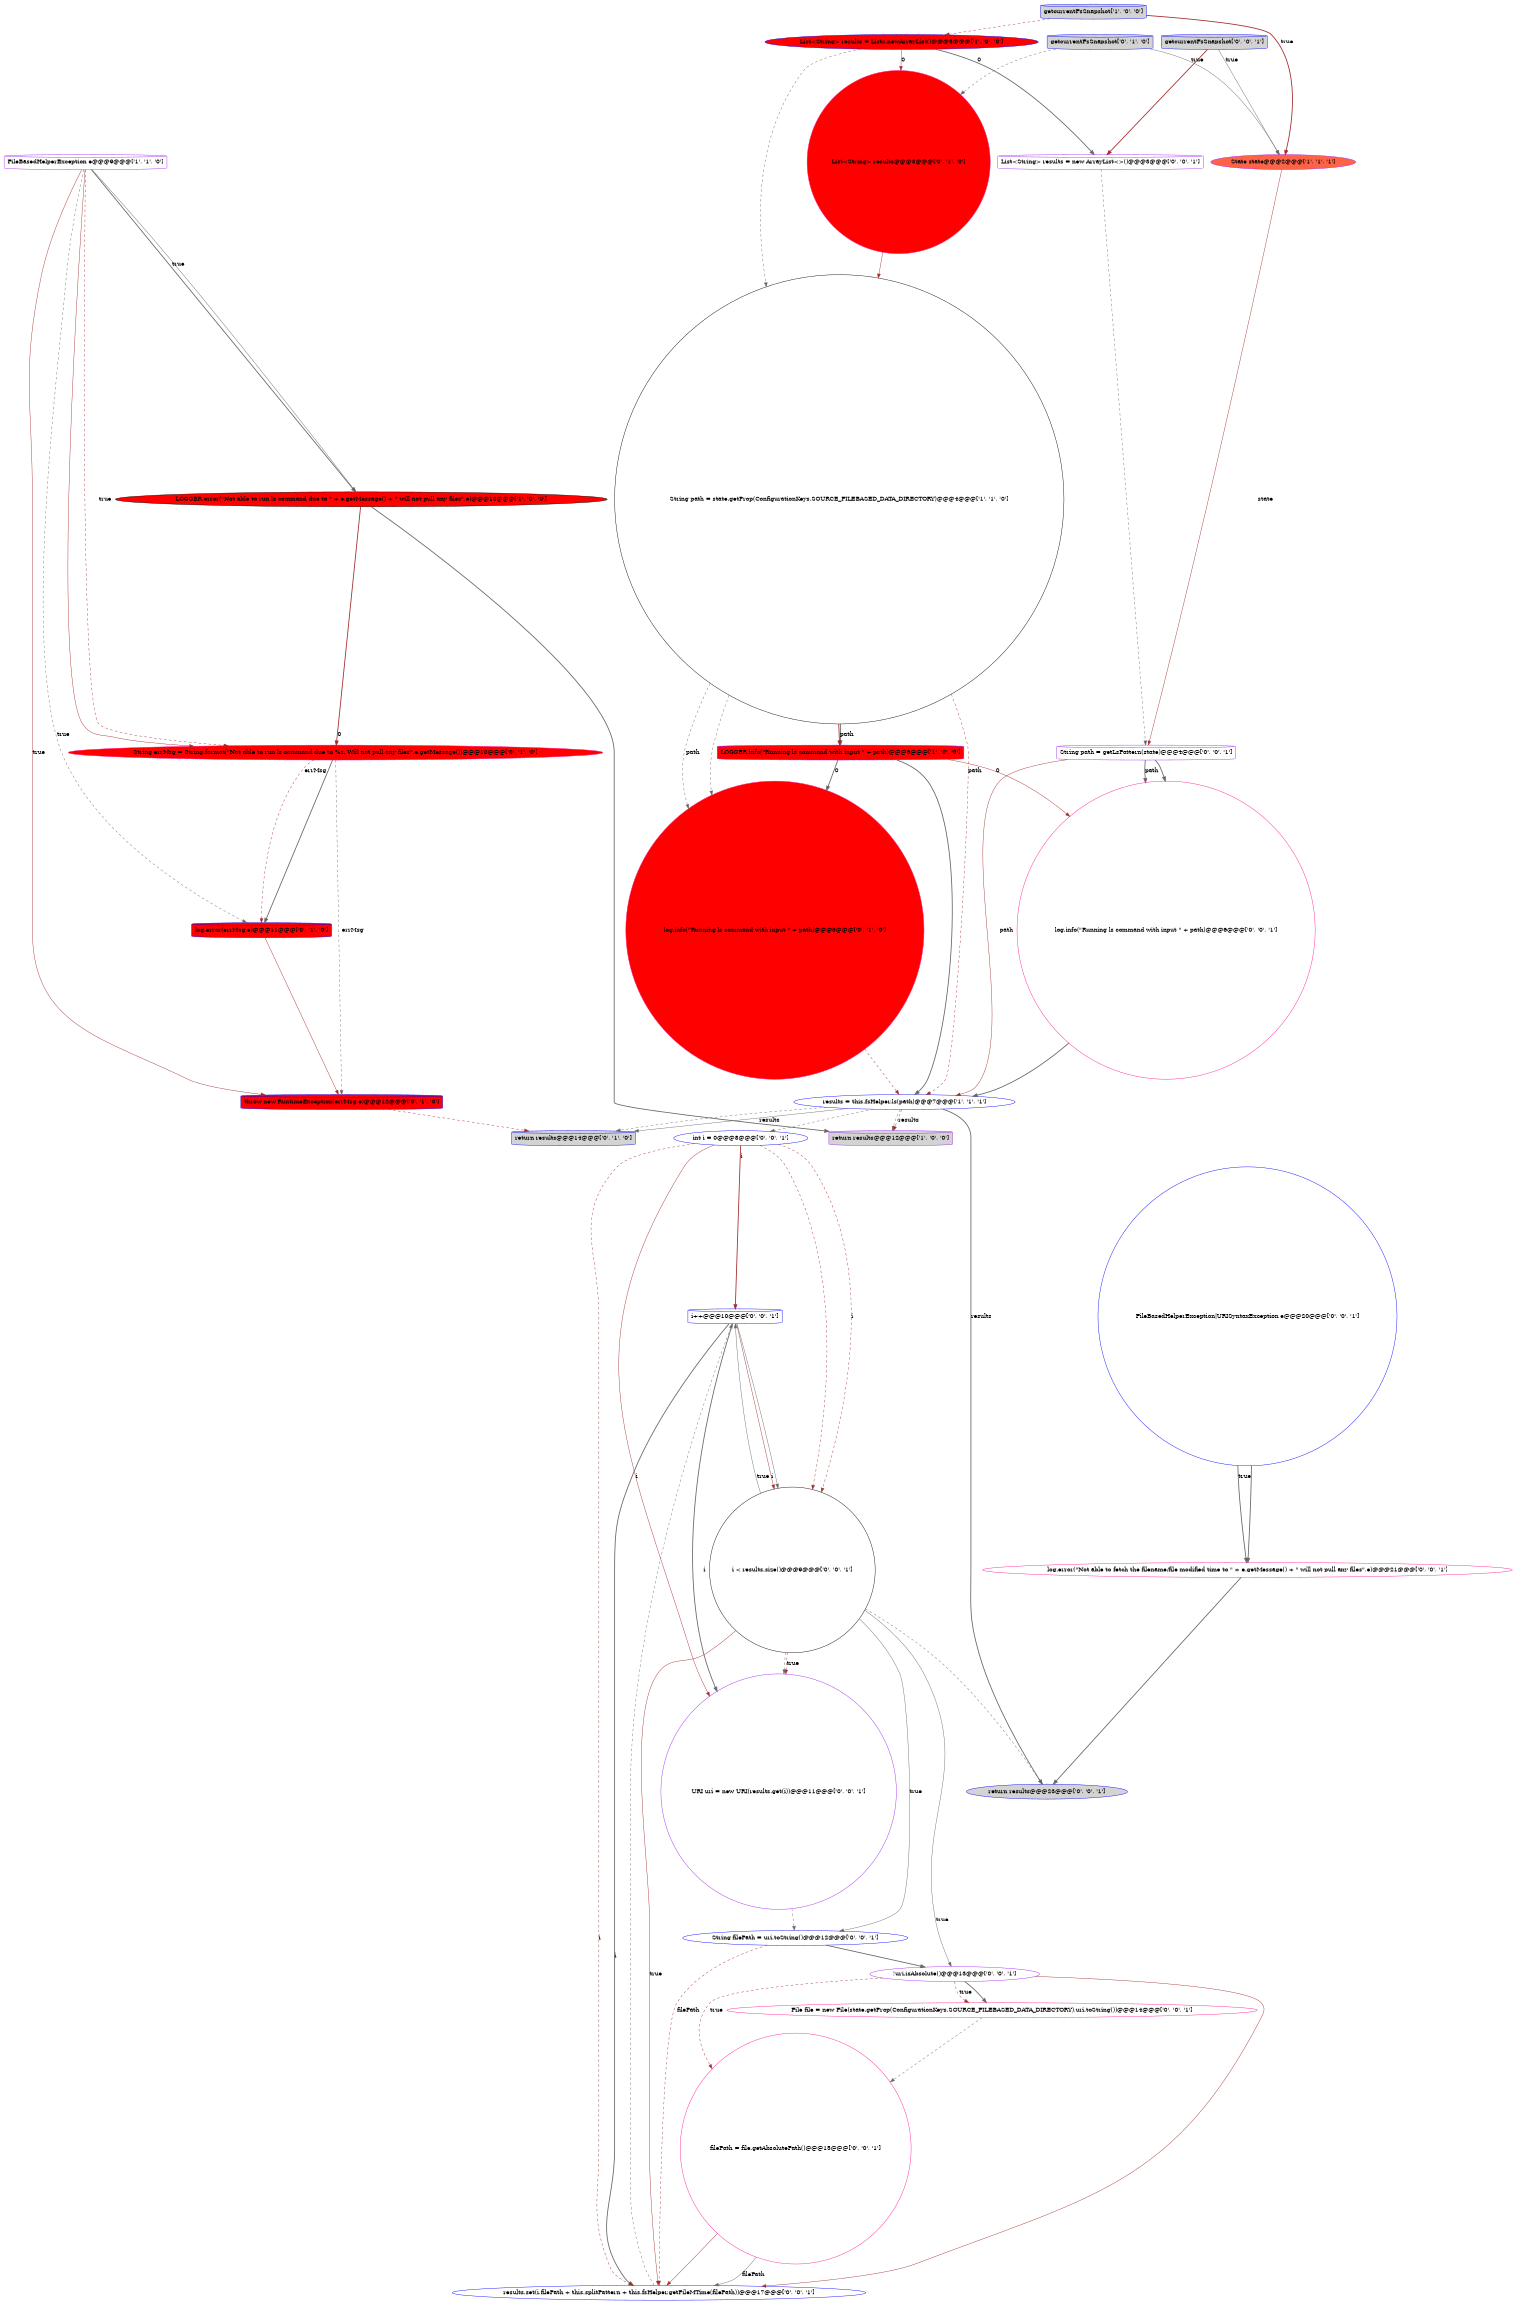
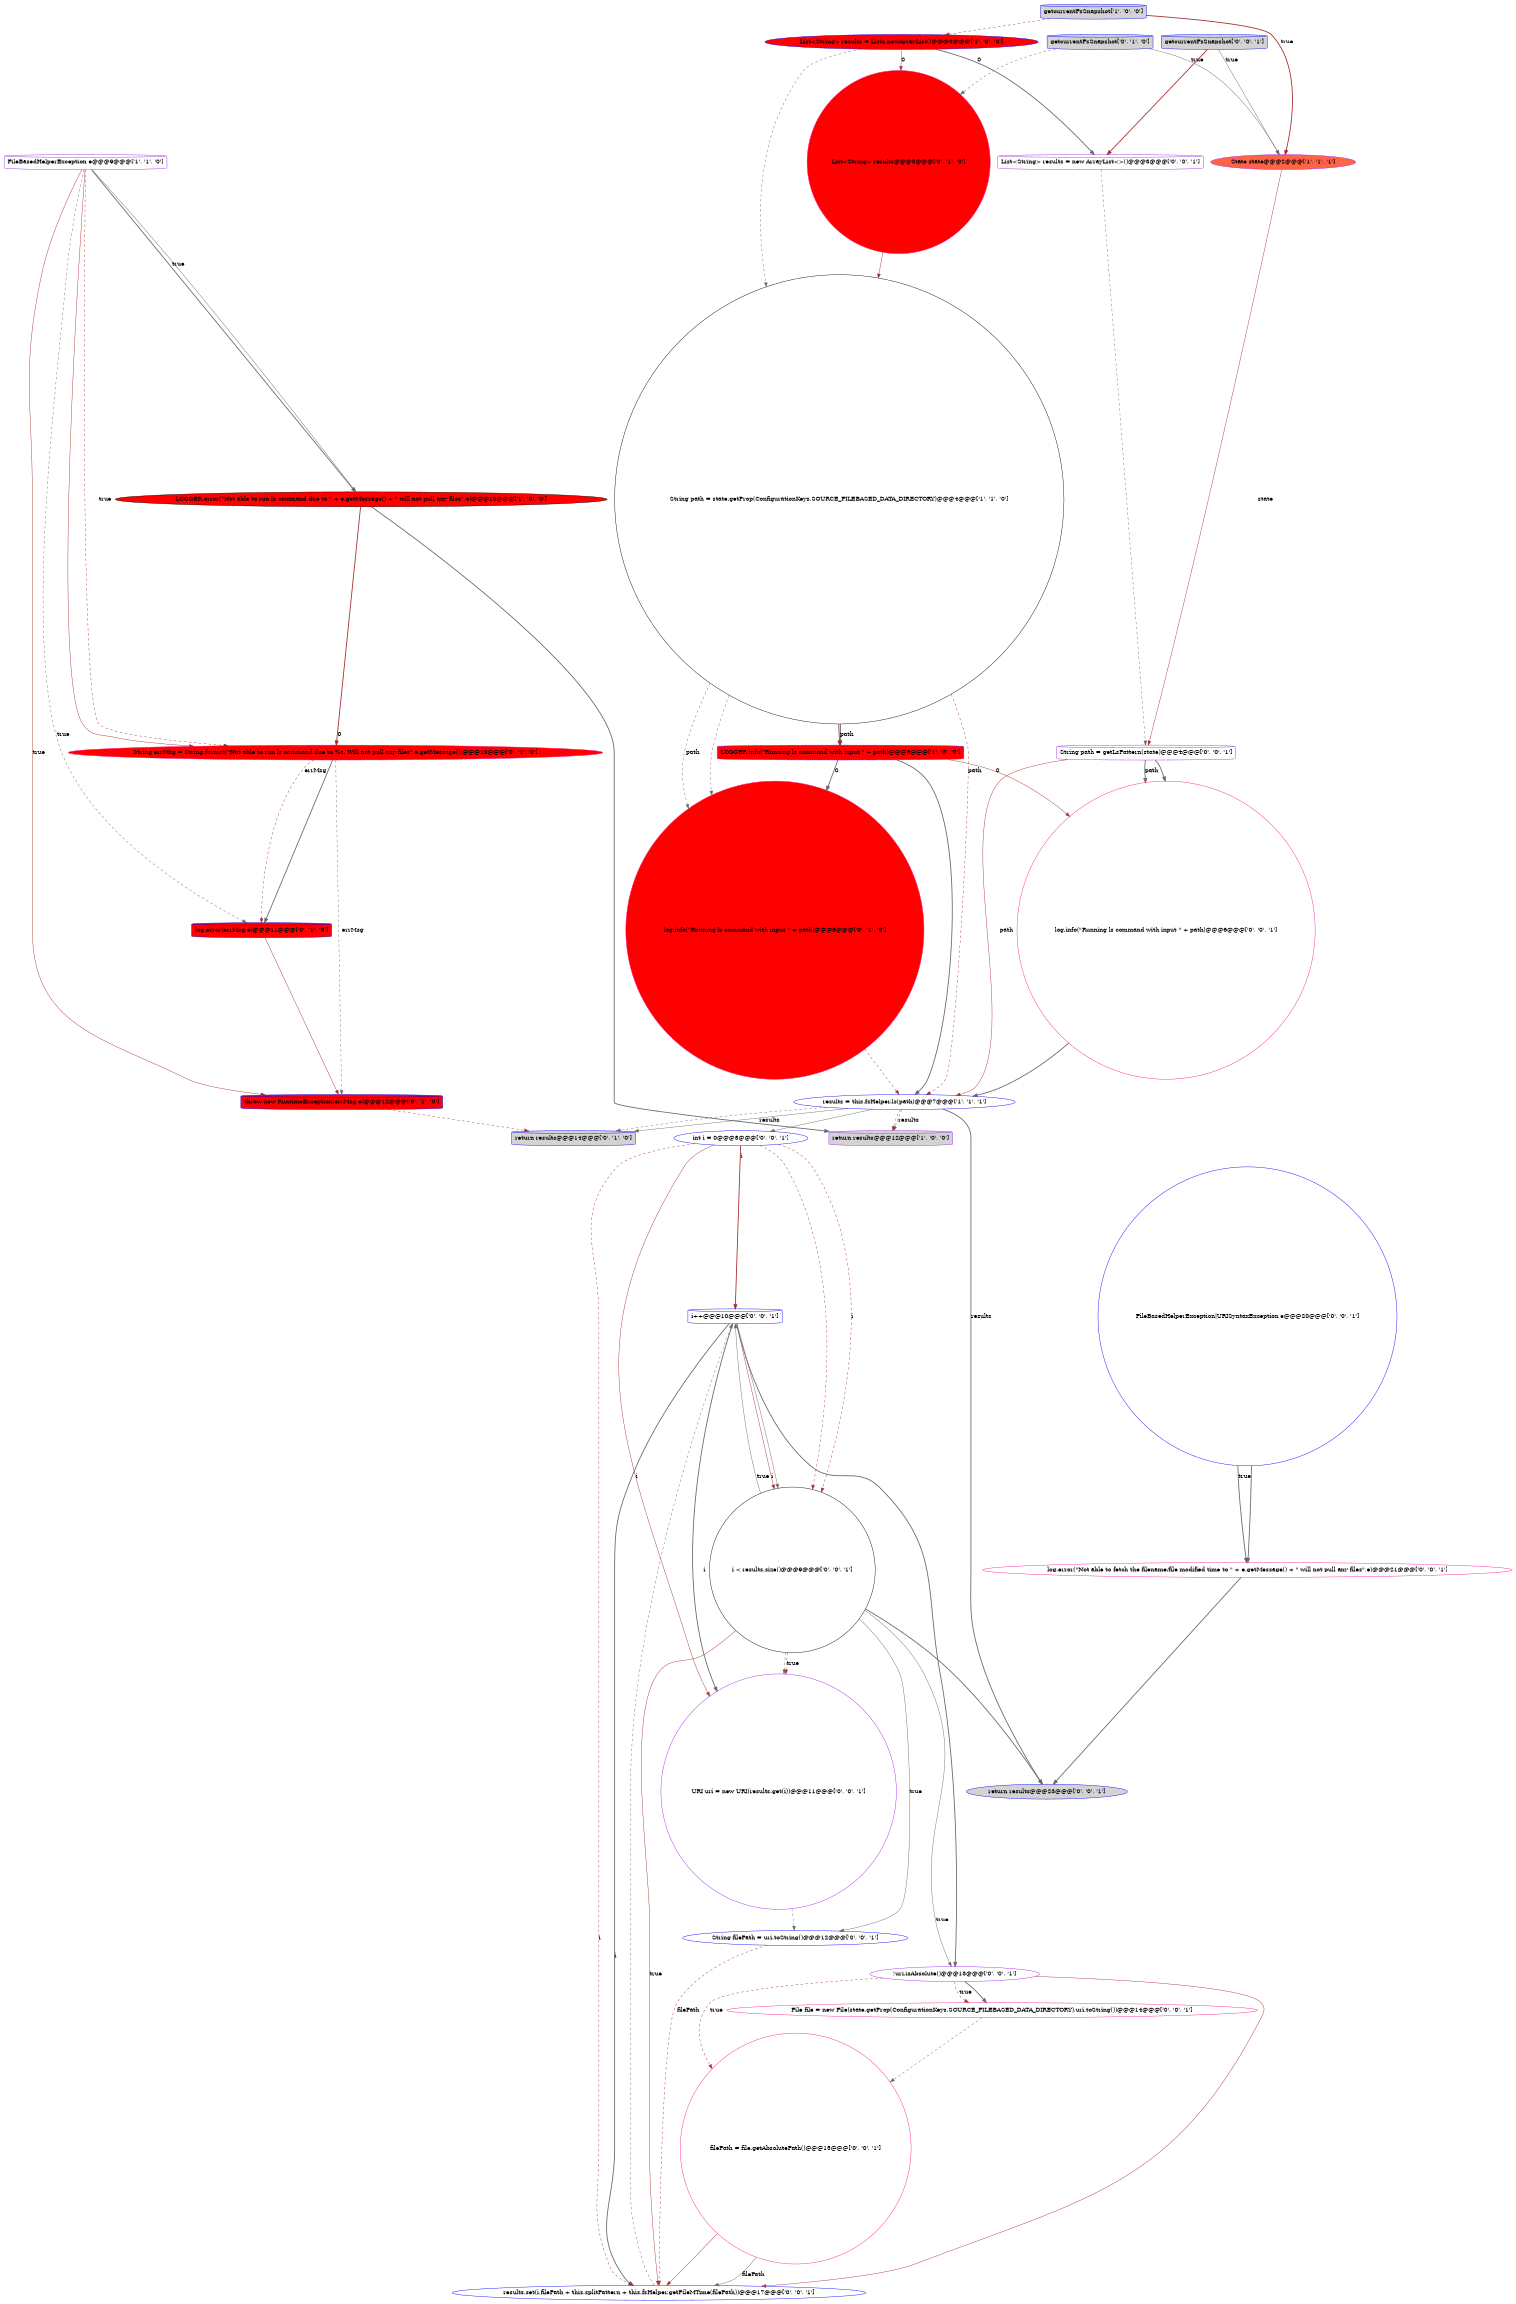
edge "results = this.fsHelper.ls(path)@@@7@@@['1', '1', '1']" -> "int i = 0@@@8@@@['0', '0', '1']": style dashed -> solid
edge "i < results.size()@@@9@@@['0', '0', '1']" -> "return results@@@23@@@['0', '0', '1']": style dashed -> bold
edge "String filePath = uri.toString()@@@12@@@['0', '0', '1']" -> "!uri.isAbsolute()@@@13@@@['0', '0', '1']": now "i++@@@10@@@['0', '0', '1']" -> "!uri.isAbsolute()@@@13@@@['0', '0', '1']"
